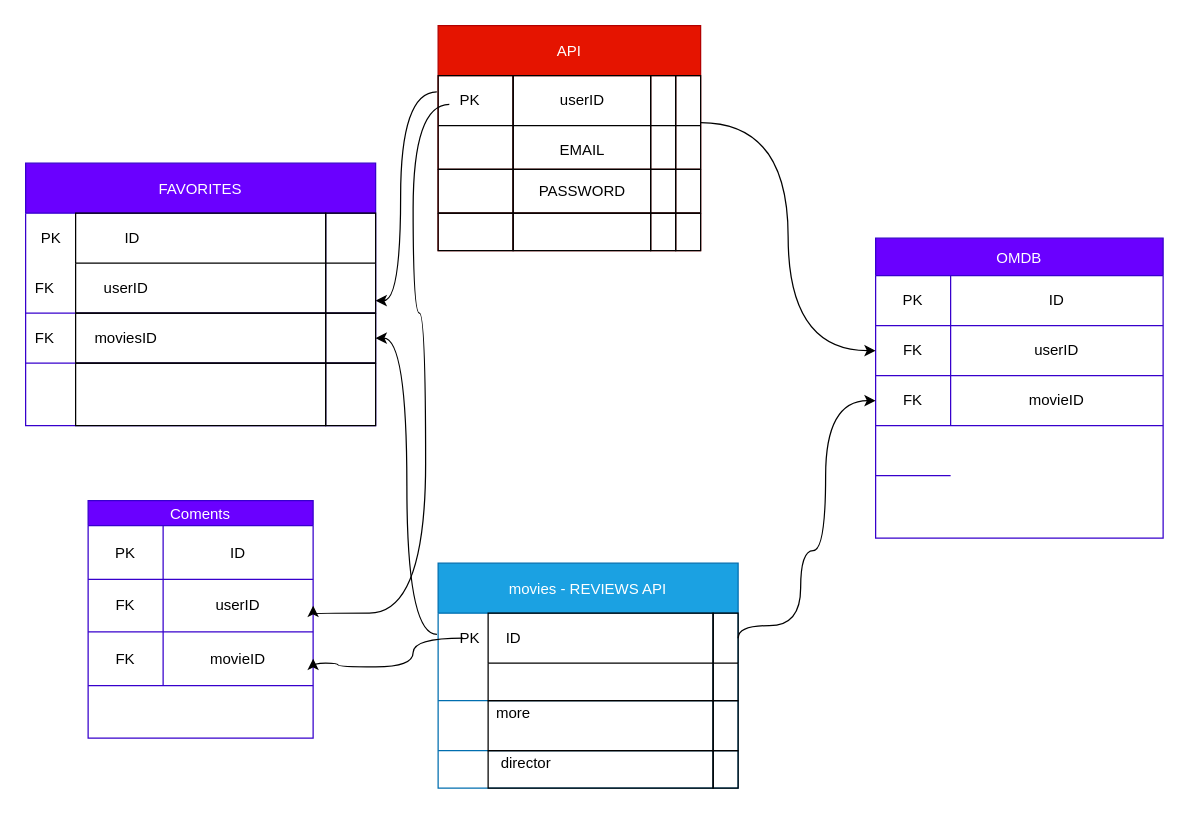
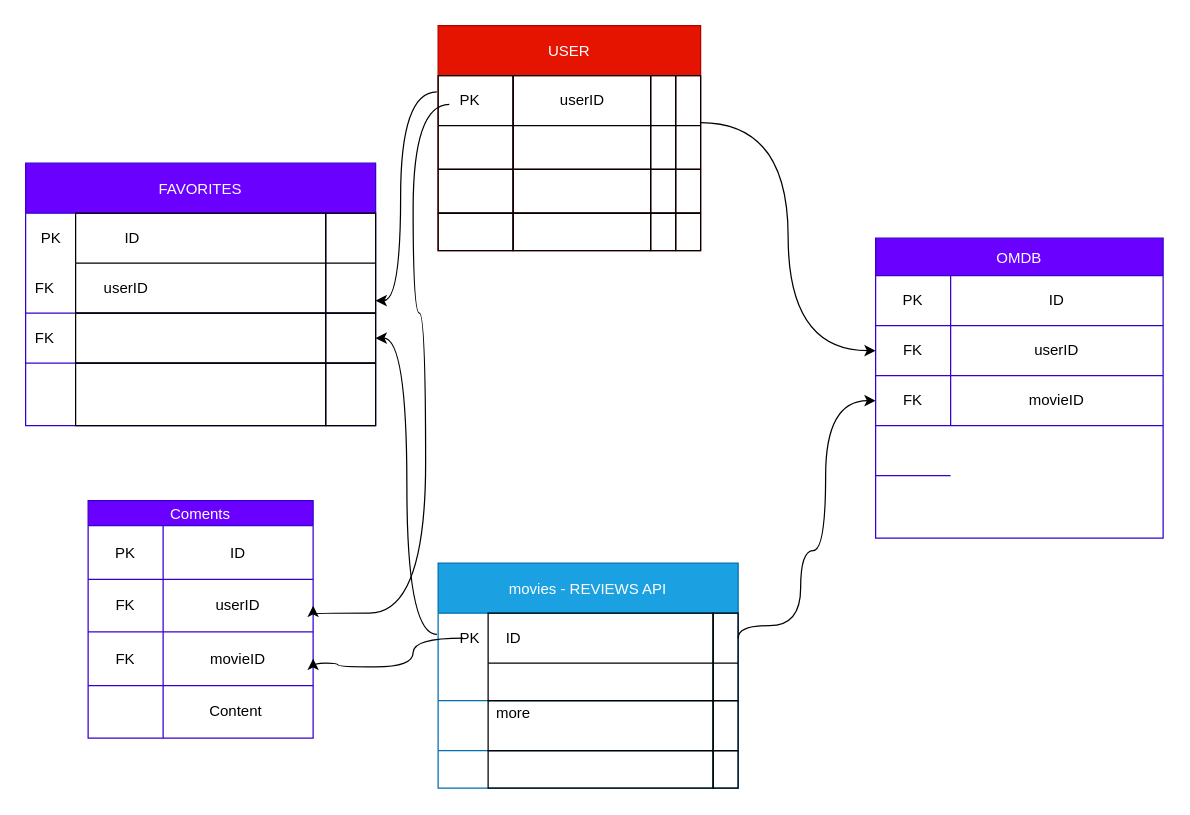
node "API": label "API" -> "USER"
node "EMAIL": removed
node "PASSWORD": removed
node "moviesID": removed
node "Content": added
node "director": removed
